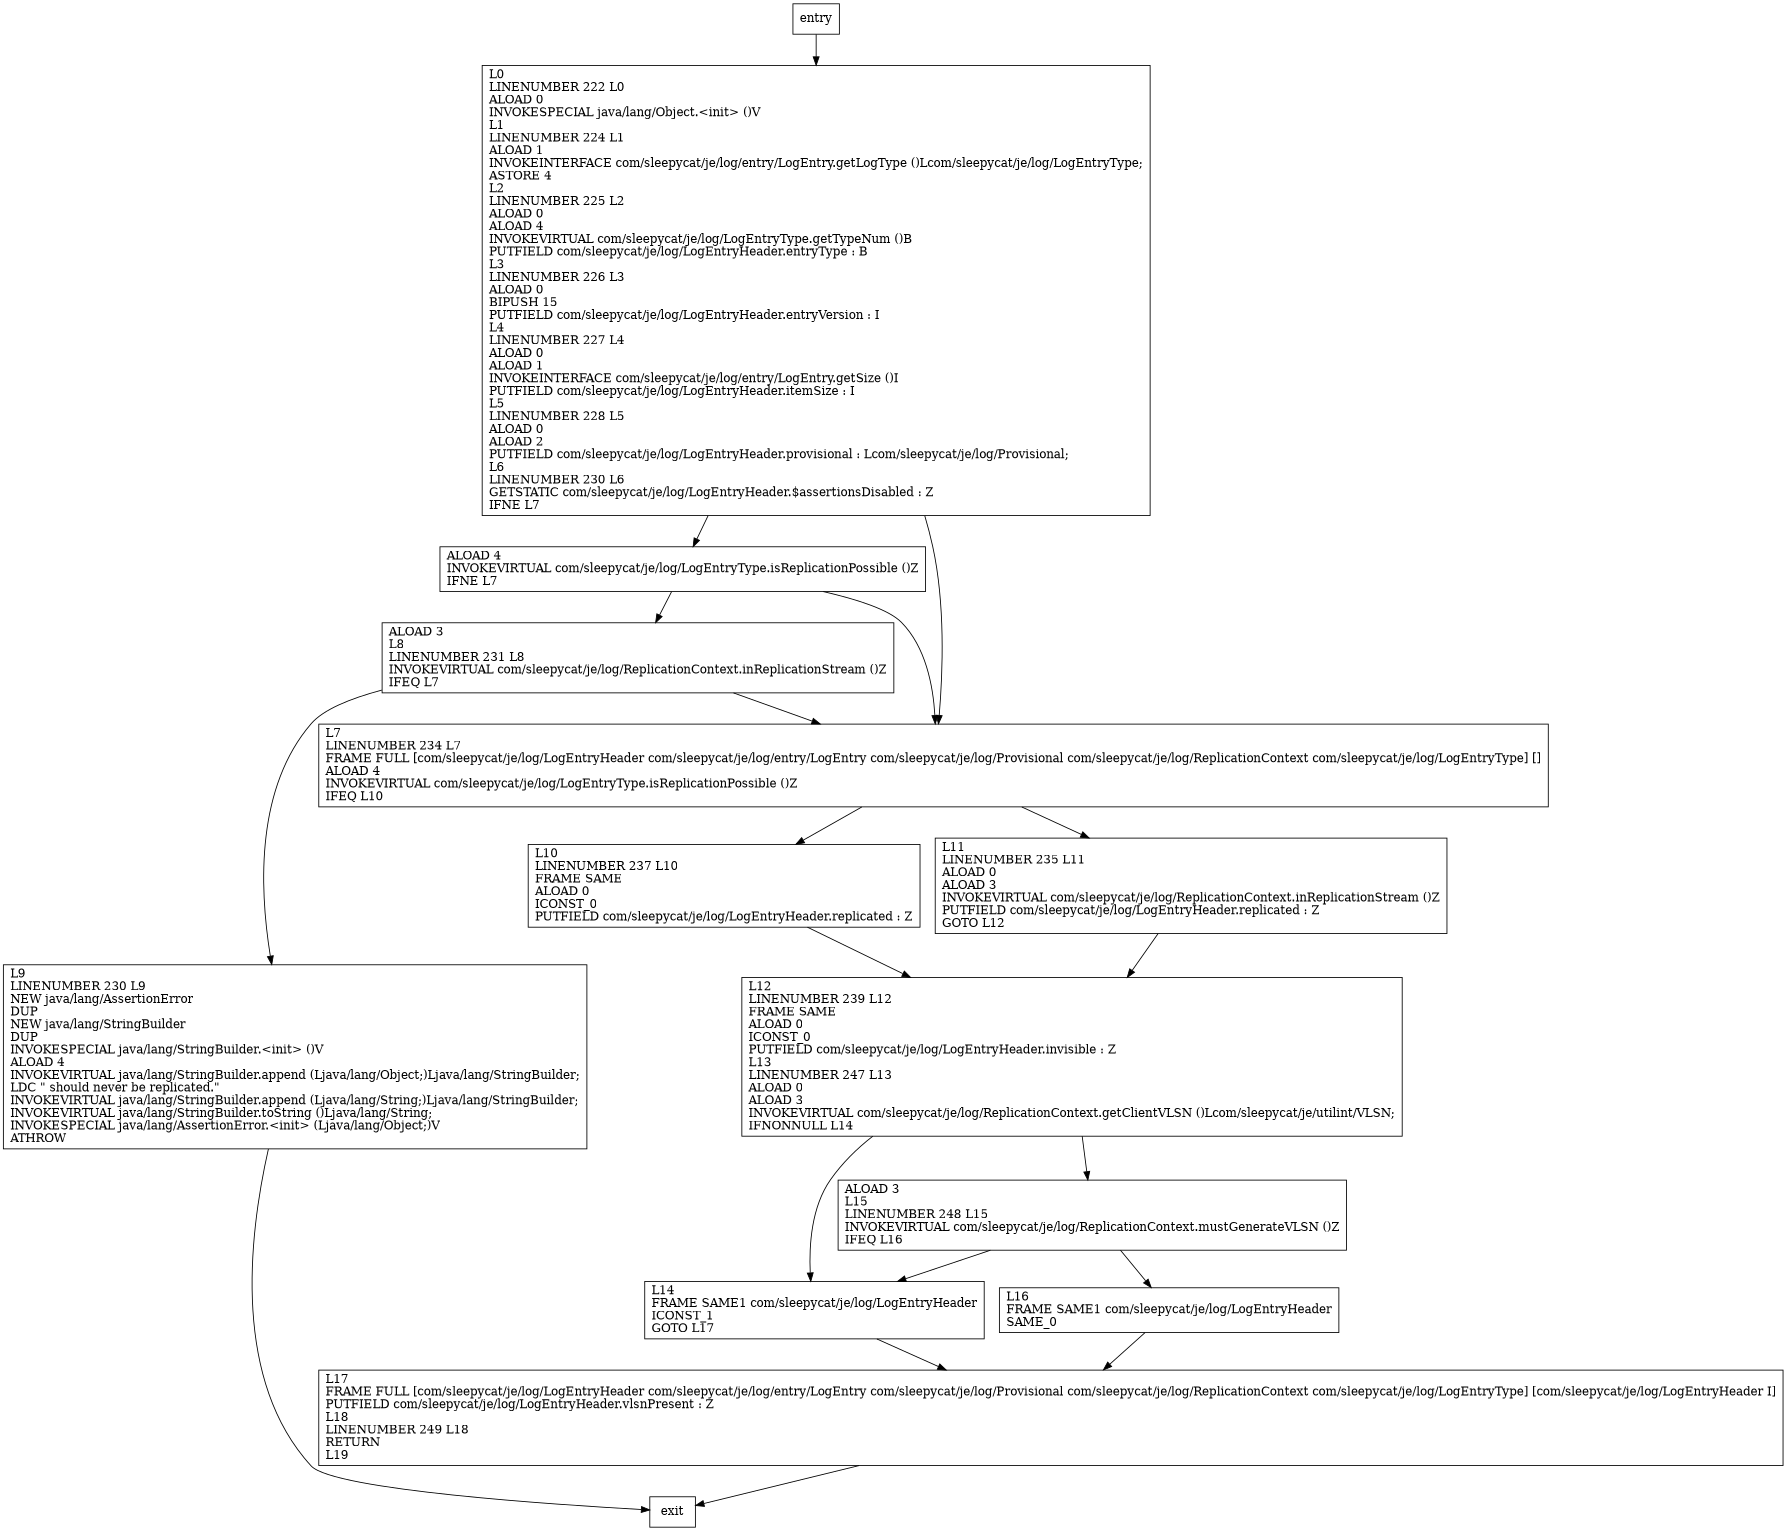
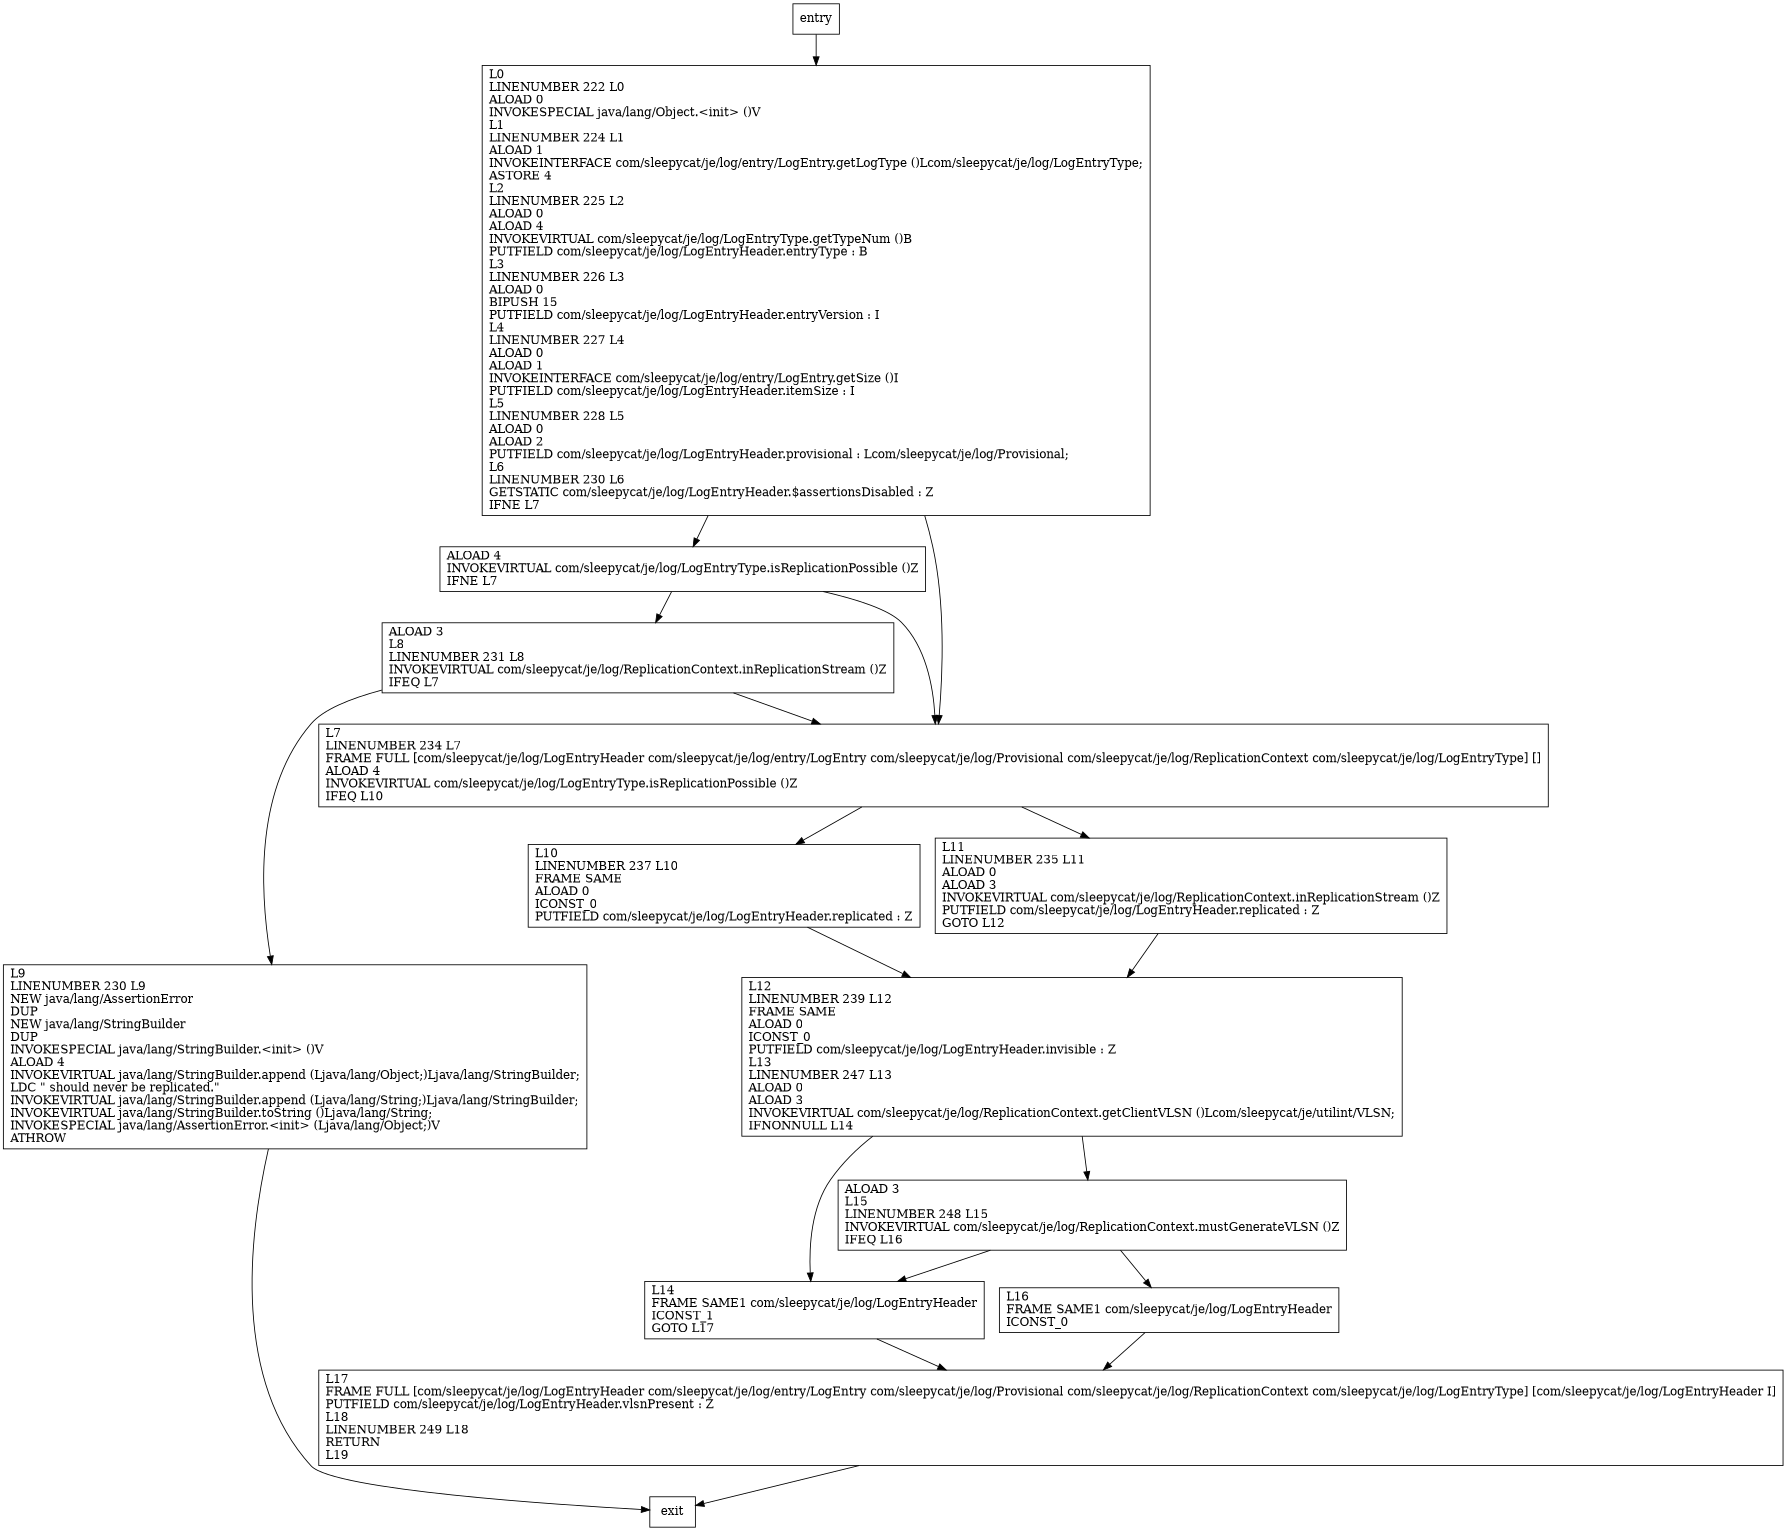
node "L16 FRAME SAME1 com/sleepycat/je/log/LogEntryHeader SAME_0": label "L16 FRAME SAME1 com/sleepycat/je/log/LogEntryHeader SAME_0" -> "L16 FRAME SAME1 com/sleepycat/je/log/LogEntryHeader ICONST_0"
